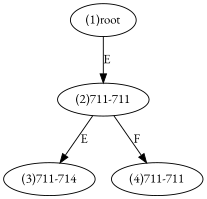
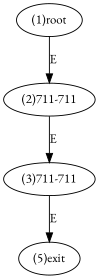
node "(3)711-714": label "(3)711-714" -> "(3)711-711"
node "(4)711-711": removed
node "(5)exit": added
